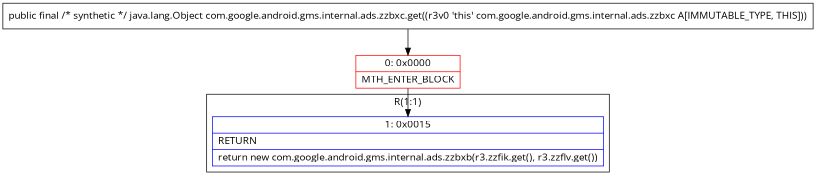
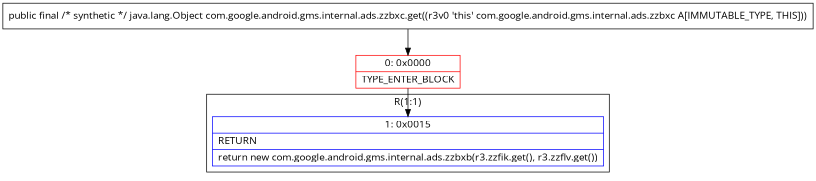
node "0: 0x0000": text "MTH_ENTER_BLOCK" -> "TYPE_ENTER_BLOCK"
